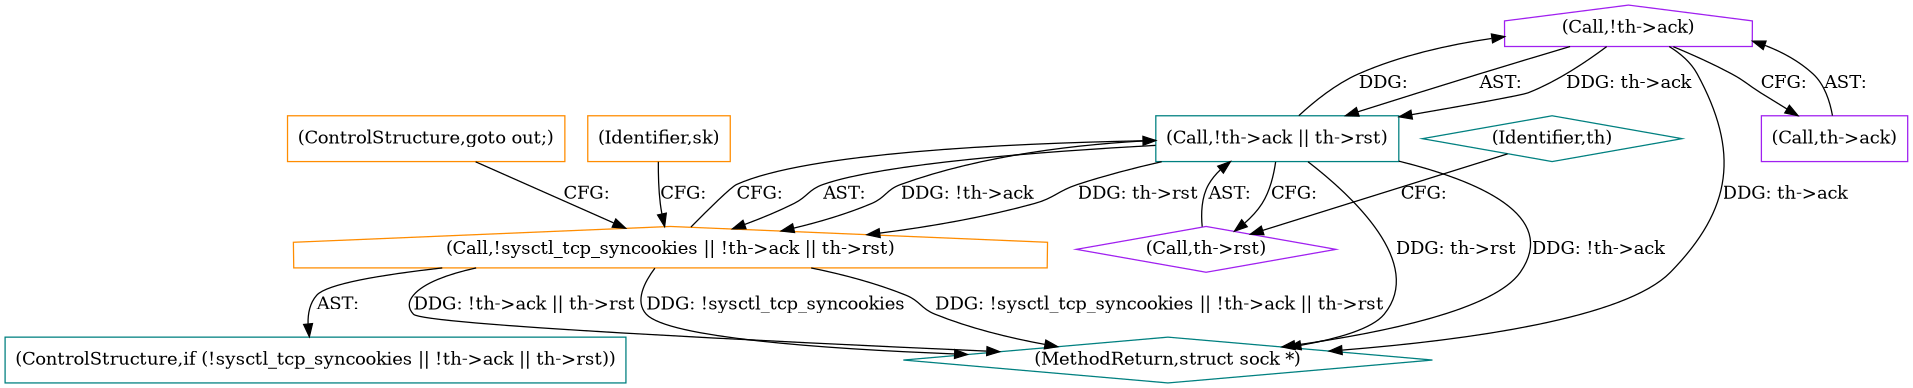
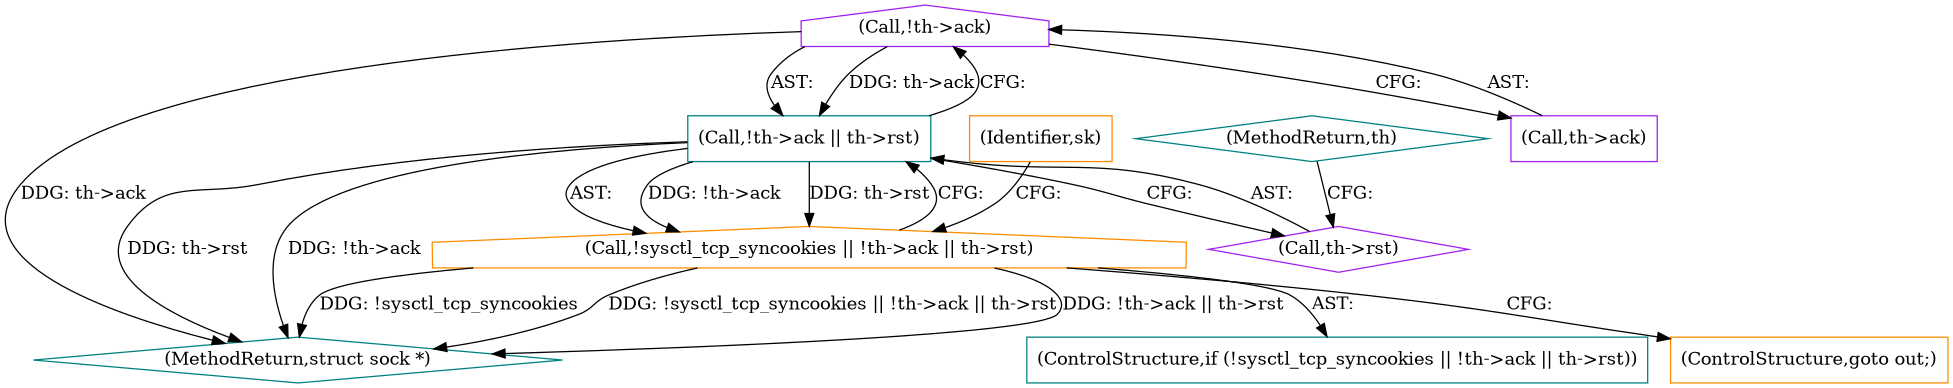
edge "(Call,!th->ack || th->rst)" -> "(Call,!th->ack)": label "DDG: " -> "CFG: "
node "(Identifier,th)": label "(Identifier,th)" -> "(MethodReturn,th)"
edge "(ControlStructure,goto out;)" -> "(Call,!sysctl_tcp_syncookies || !th->ack || th->rst)": reversed
